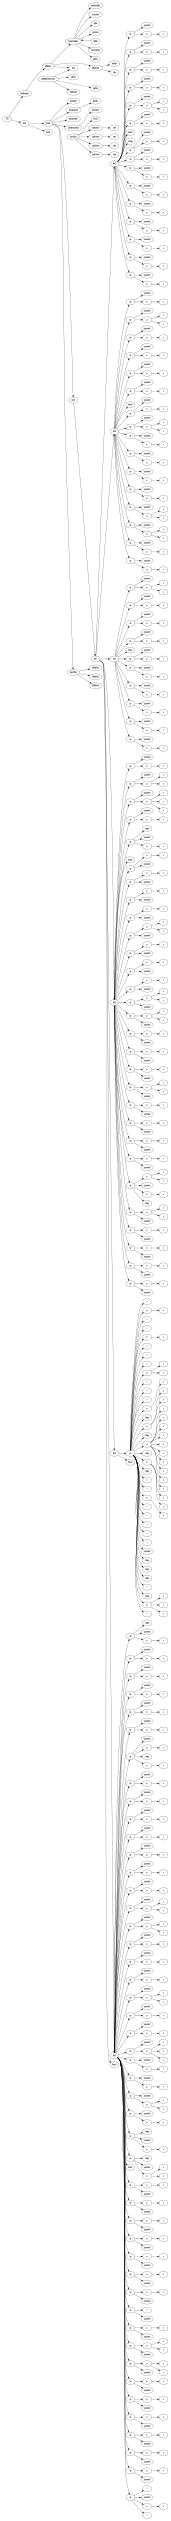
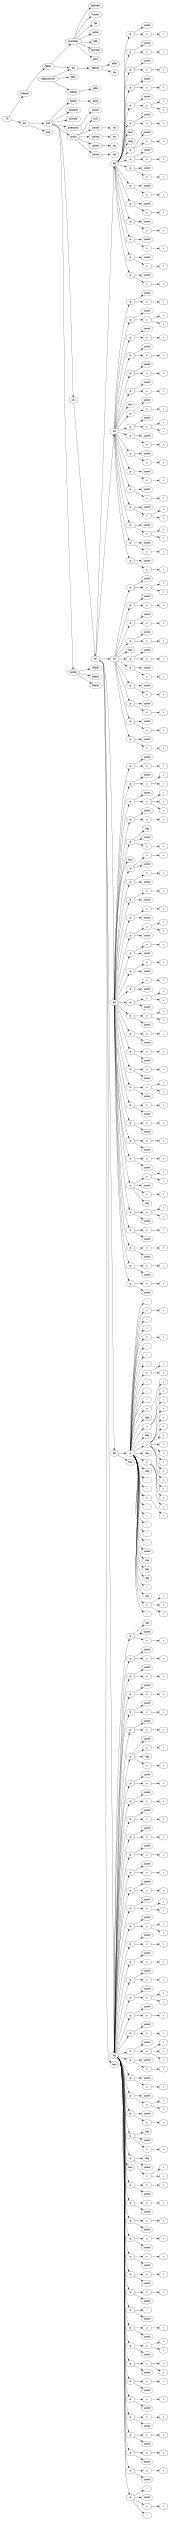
edge "taille" -> "SourceDesc": reversed
edge "fileDesc" -> "titleStmt": now "idno" -> "titleStmt"
edge "publicationStmt" -> "rights": now "publisher" -> "rights"
edge "docImprint" -> "printer": now "docDate" -> "printer"
edge "front" -> "castList": added
